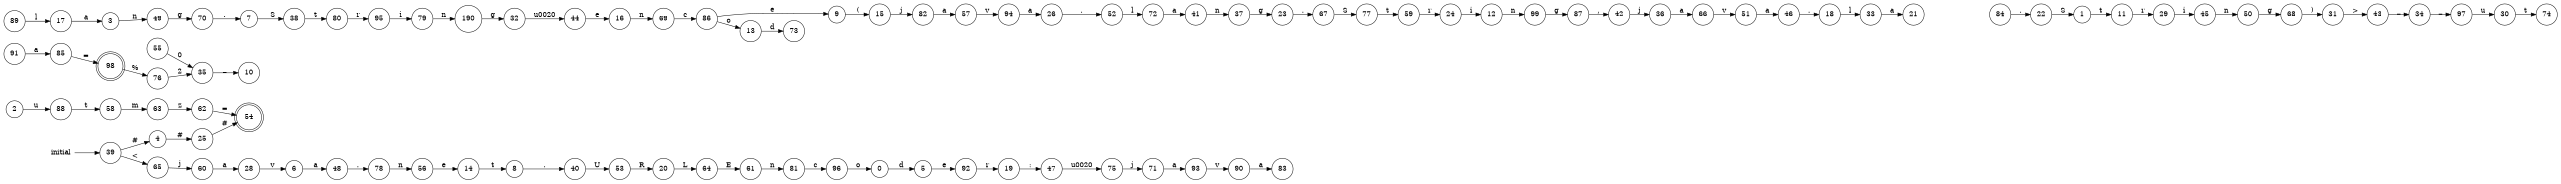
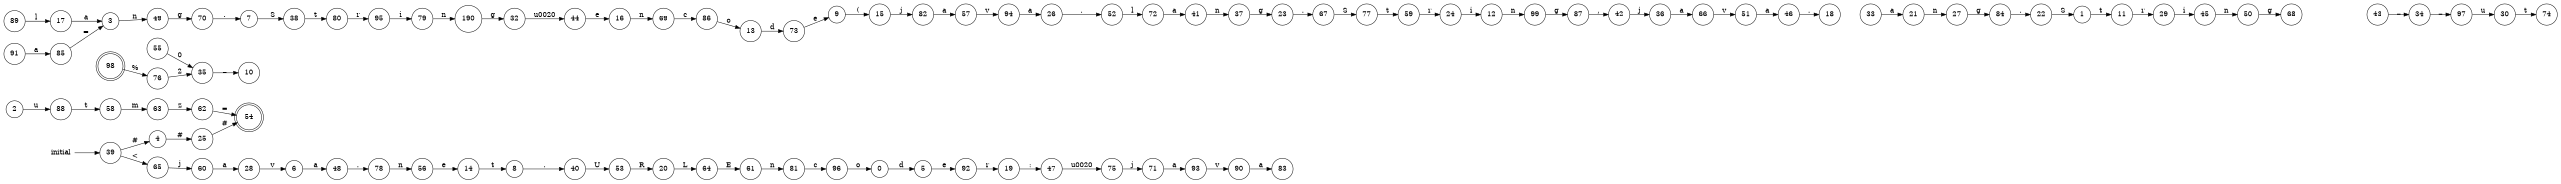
edge "86" -> "9": now "73" -> "9"
edge "18" -> "33": removed, label "l"
node "27": added
node "31": removed
edge "85" -> "98": now "85" -> "3"
